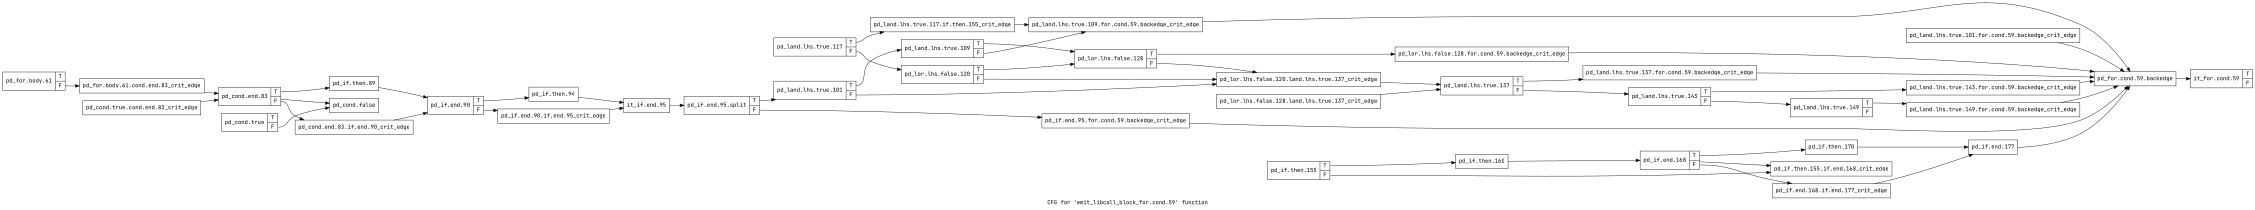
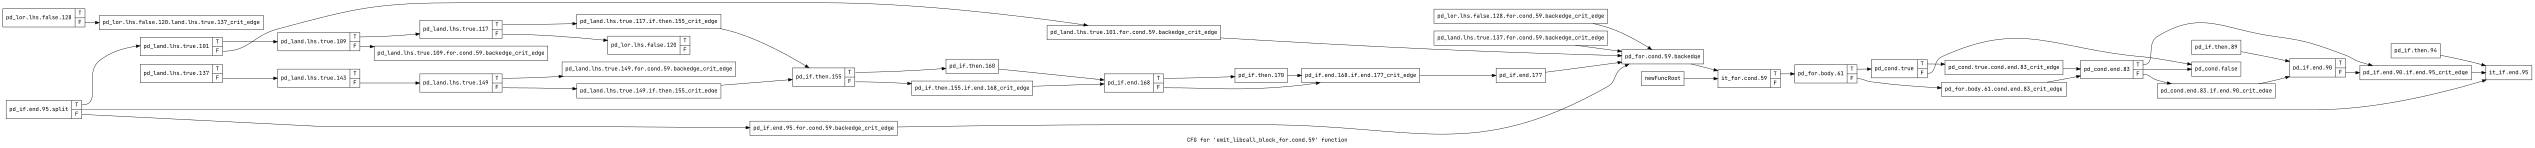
edge "pd_land.lhs.true.109.for.cond.59.backedge_crit_edge" -> "pd_for.cond.59.backedge": removed
edge "pd_land.lhs.true.117.if.then.155_crit_edge" -> "pd_land.lhs.true.109.for.cond.59.backedge_crit_edge": now "pd_land.lhs.true.117.if.then.155_crit_edge" -> "pd_if.then.155"
edge "pd_land.lhs.true.109" -> "pd_lor.lhs.false.128": now "pd_land.lhs.true.109" -> "pd_land.lhs.true.117"
edge "pd_lor.lhs.false.128" -> "pd_lor.lhs.false.128.for.cond.59.backedge_crit_edge": removed
edge "pd_cond.true" -> "pd_cond.true.cond.end.83_crit_edge": added
edge "pd_lor.lhs.false.120" -> "pd_lor.lhs.false.128": removed
edge "pd_for.body.61" -> "pd_cond.true": added
edge "it_for.cond.59" -> "pd_for.body.61": added
edge "pd_lor.lhs.false.120" -> "pd_lor.lhs.false.120.land.lhs.true.137_crit_edge": removed
node "newFuncRoot": added
edge "pd_land.lhs.true.137" -> "pd_land.lhs.true.137.for.cond.59.backedge_crit_edge": removed
edge "pd_lor.lhs.false.120.land.lhs.true.137_crit_edge" -> "pd_land.lhs.true.137": removed
node "pd_land.lhs.true.143.for.cond.59.backedge_crit_edge": removed
edge "pd_cond.end.83" -> "pd_if.then.89": now "pd_cond.end.83" -> "pd_if.end.90.if.end.95_crit_edge"
node "pd_land.lhs.true.149.if.then.155_crit_edge": added
edge "pd_land.lhs.true.101" -> "pd_lor.lhs.false.120.land.lhs.true.137_crit_edge": now "pd_land.lhs.true.101" -> "pd_land.lhs.true.101.for.cond.59.backedge_crit_edge"
edge "pd_land.lhs.true.149.for.cond.59.backedge_crit_edge" -> "pd_for.cond.59.backedge": removed
edge "pd_if.end.90" -> "pd_if.then.94": removed
node "pd_lor.lhs.false.128.land.lhs.true.137_crit_edge": removed
edge "it_if.end.95" -> "pd_if.end.95.split": reversed
edge "pd_if.then.170" -> "pd_if.end.177": now "pd_if.then.170" -> "pd_if.end.168.if.end.177_crit_edge"
edge "pd_if.end.168" -> "pd_if.then.155.if.end.168_crit_edge": reversed
